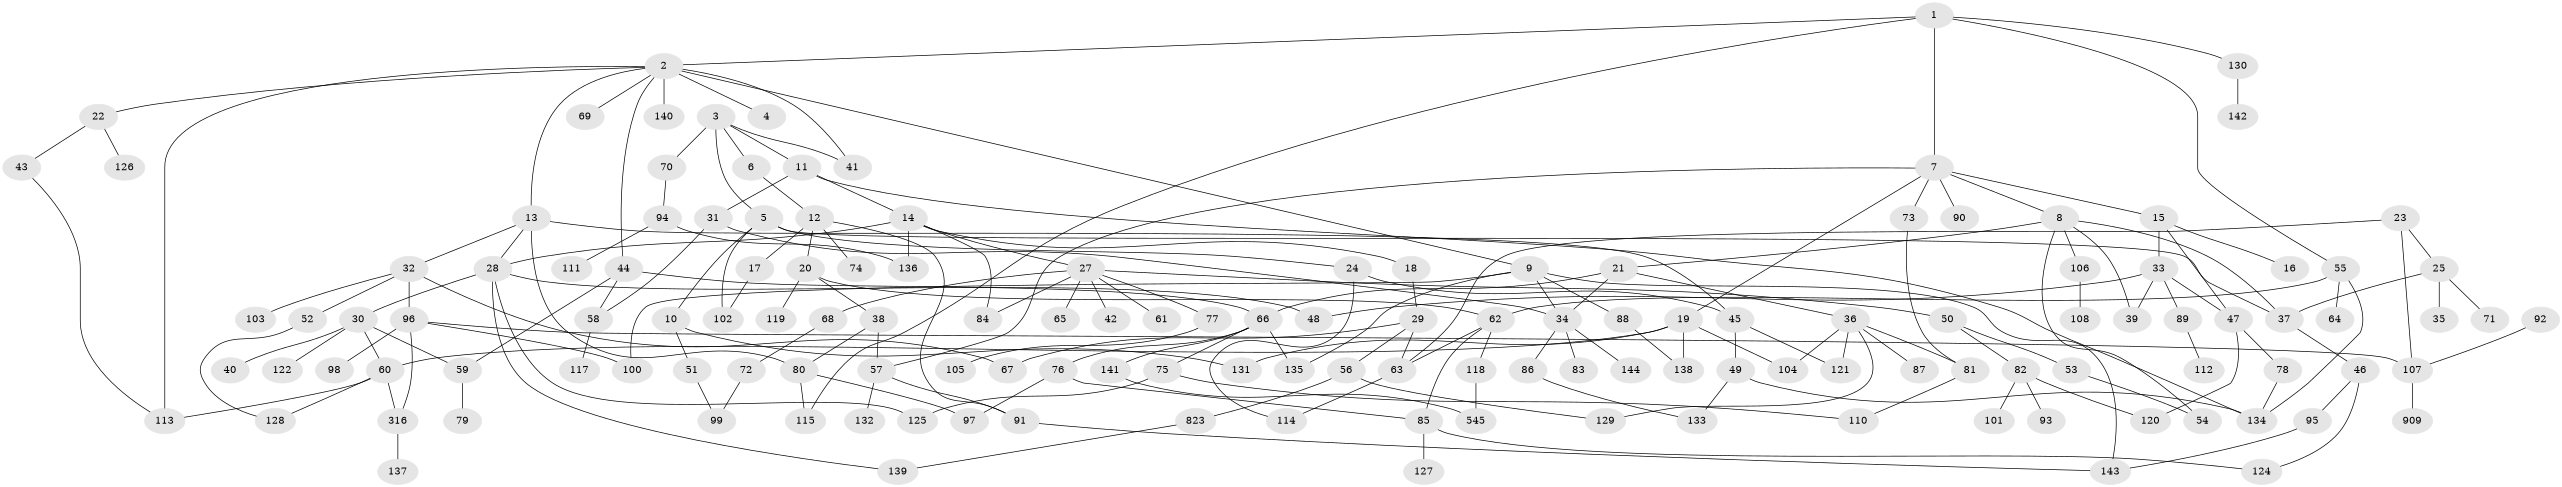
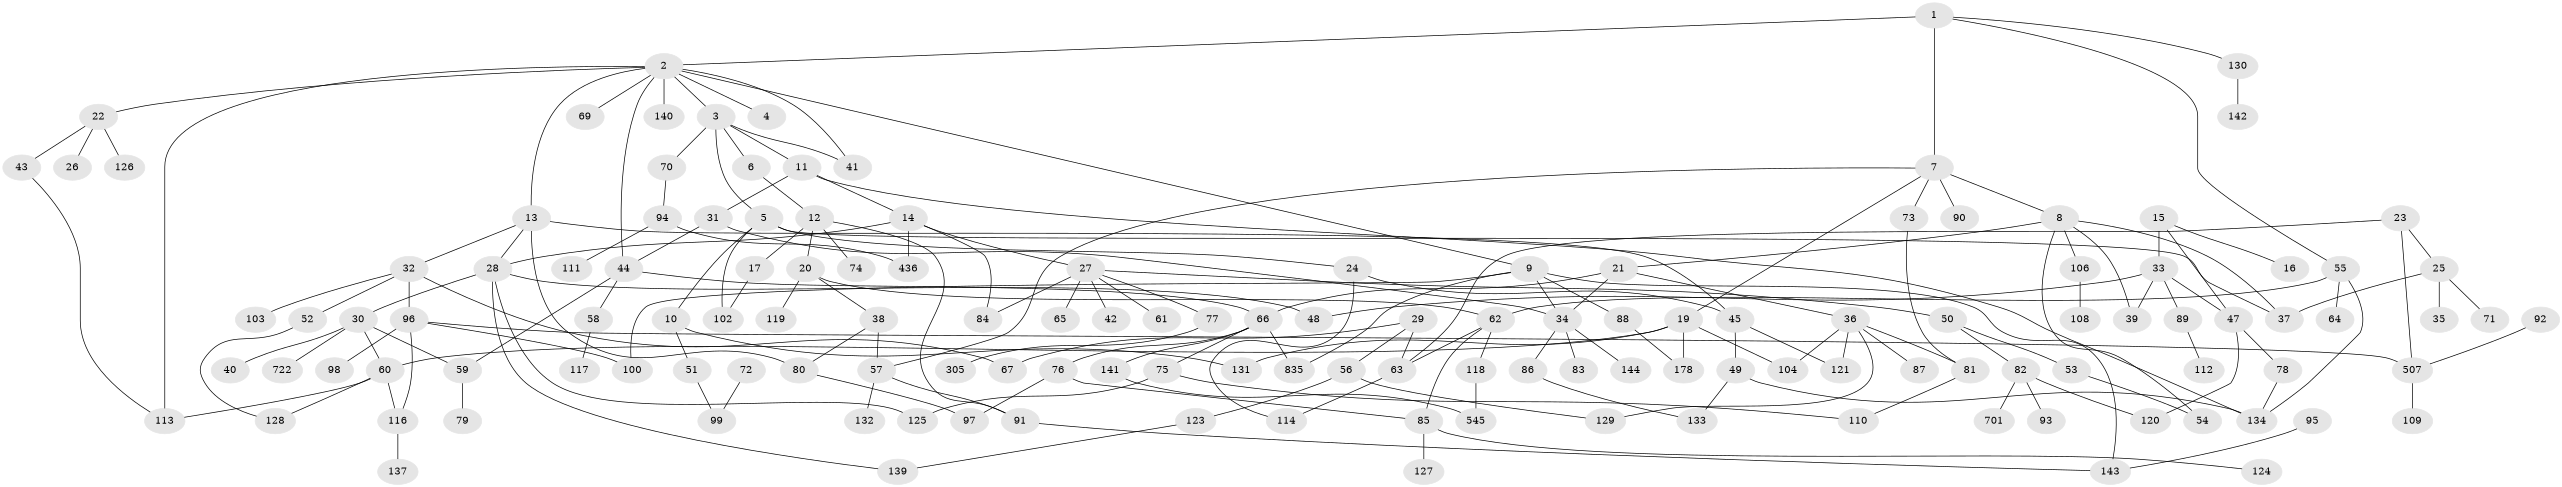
edge "2" -- "3": added
node "26": added
edge "7" -- "15": removed
edge "31" -- "58": now "31" -- "44"
node "136": label "136" -> "436"
node "18": removed
node "68": removed
node "122": label "122" -> "722"
node "105": label "105" -> "305"
node "135": label "135" -> "835"
node "138": label "138" -> "178"
node "46": removed
node "107": label "107" -> "507"
node "316": label "316" -> "116"
node "115": removed
node "823": label "823" -> "123"
node "101": label "101" -> "701"
node "909": label "909" -> "109"
